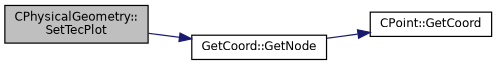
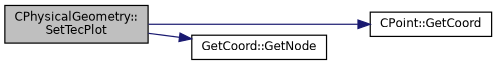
edge "GetCoord::GetNode" -> "CPoint::GetCoord": now "CPhysicalGeometry:: SetTecPlot" -> "CPoint::GetCoord"
